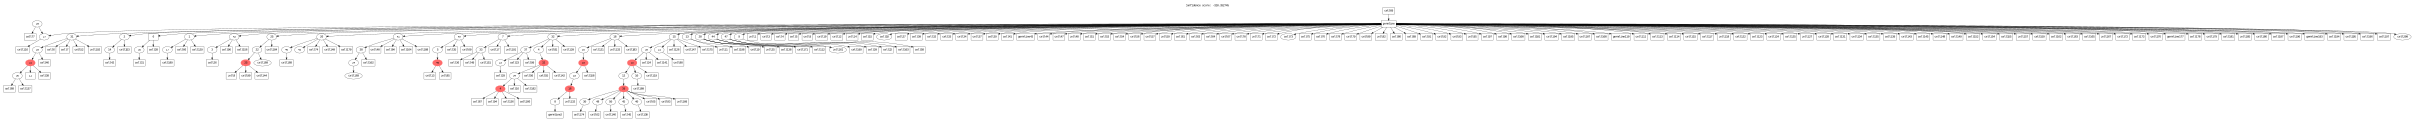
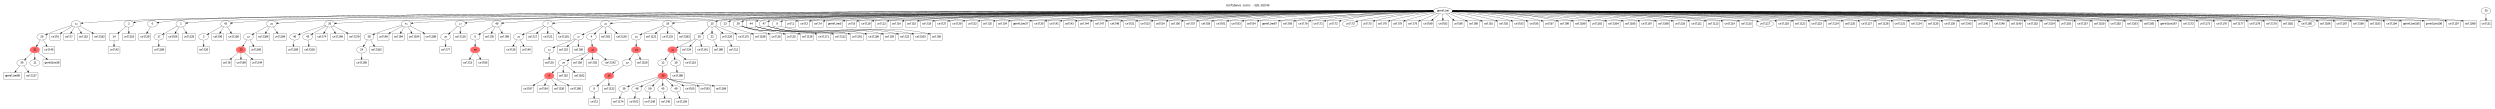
edge "cell69" -> "germline": reversed
node "germline": shape box -> ellipse
edge "20" -> "27": reversed
node "6": shape box -> ellipse
node "cell106": added
node "cell21": added
node "44": shape ellipse -> box
node "cell5": label "cell5" -> "germline5"
node "cell18": shape ellipse -> box
node "cell37": label "cell37" -> "germline37"
node "germline43": label "germline43" -> "cell43"
node "cell67": label "cell67" -> "germline67"
node "germline110": label "germline110" -> "cell110"
node "cell117": shape box -> ellipse
node "cell167": label "cell167" -> "germline167"
node "germline177": label "germline177" -> "cell177"
node "cell185": shape box -> ellipse
node "germline193": label "germline193" -> "cell193"
node "cell195": label "cell195" -> "germline195"
node "cell196": label "cell196" -> "germline196"
node "cell200": shape ellipse -> box
edge "6" -> "35": removed
edge "13" -> "cell11": now "cell126" -> "cell11"
node "14": shape ellipse -> box
node "cell150": added
node "cell147": removed
node "cell161": shape ellipse -> box
node "cell160": shape ellipse -> box
node "cell151": removed
node "11": shape box -> ellipse
node "cell38": label "cell38" -> "germline38"
node "cell169": shape ellipse -> box
node "cell142": shape box -> ellipse
node "cell68": label "cell68" -> "germline68"
node "germline2": label "germline2" -> "cell2"
